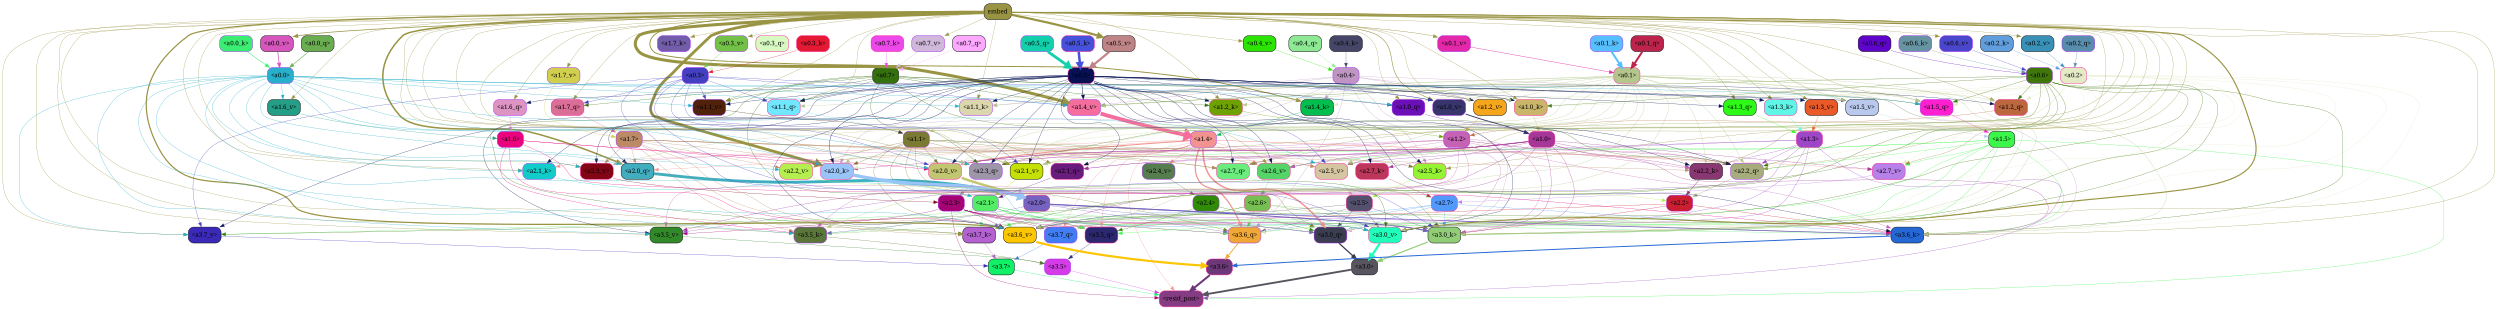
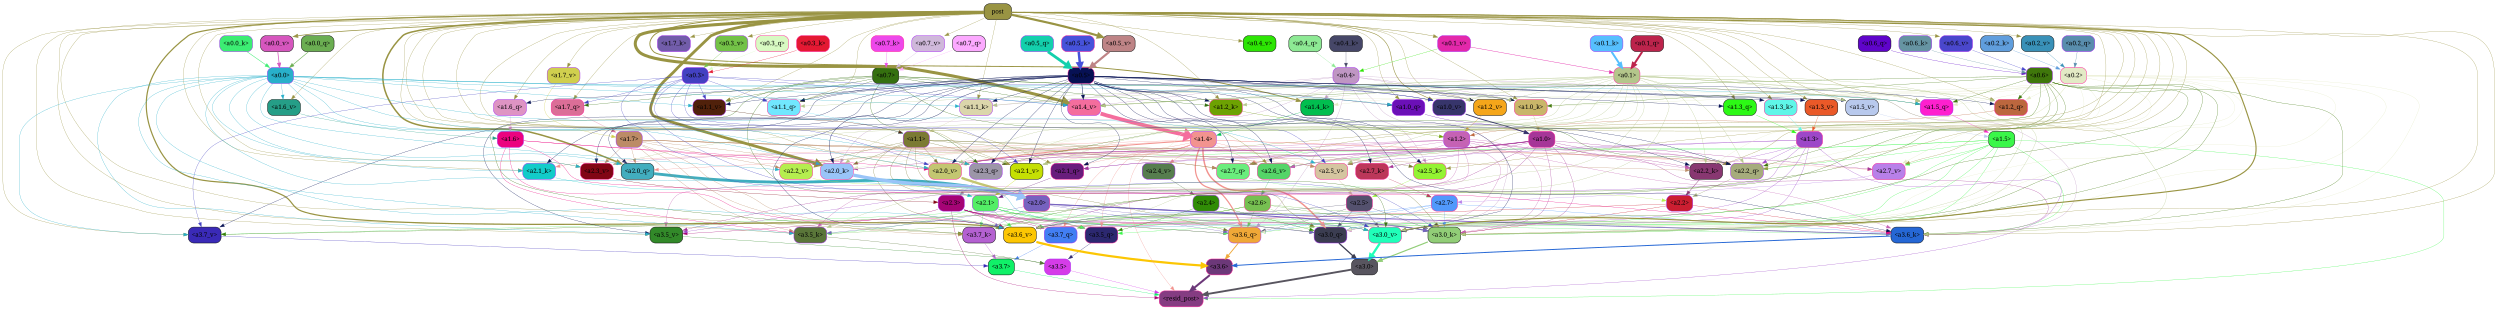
node "embed": label "embed" -> "post"
edge "<a0.4_v>" -> "<a0.4>": now "<a0.1_v>" -> "<a0.4>"
